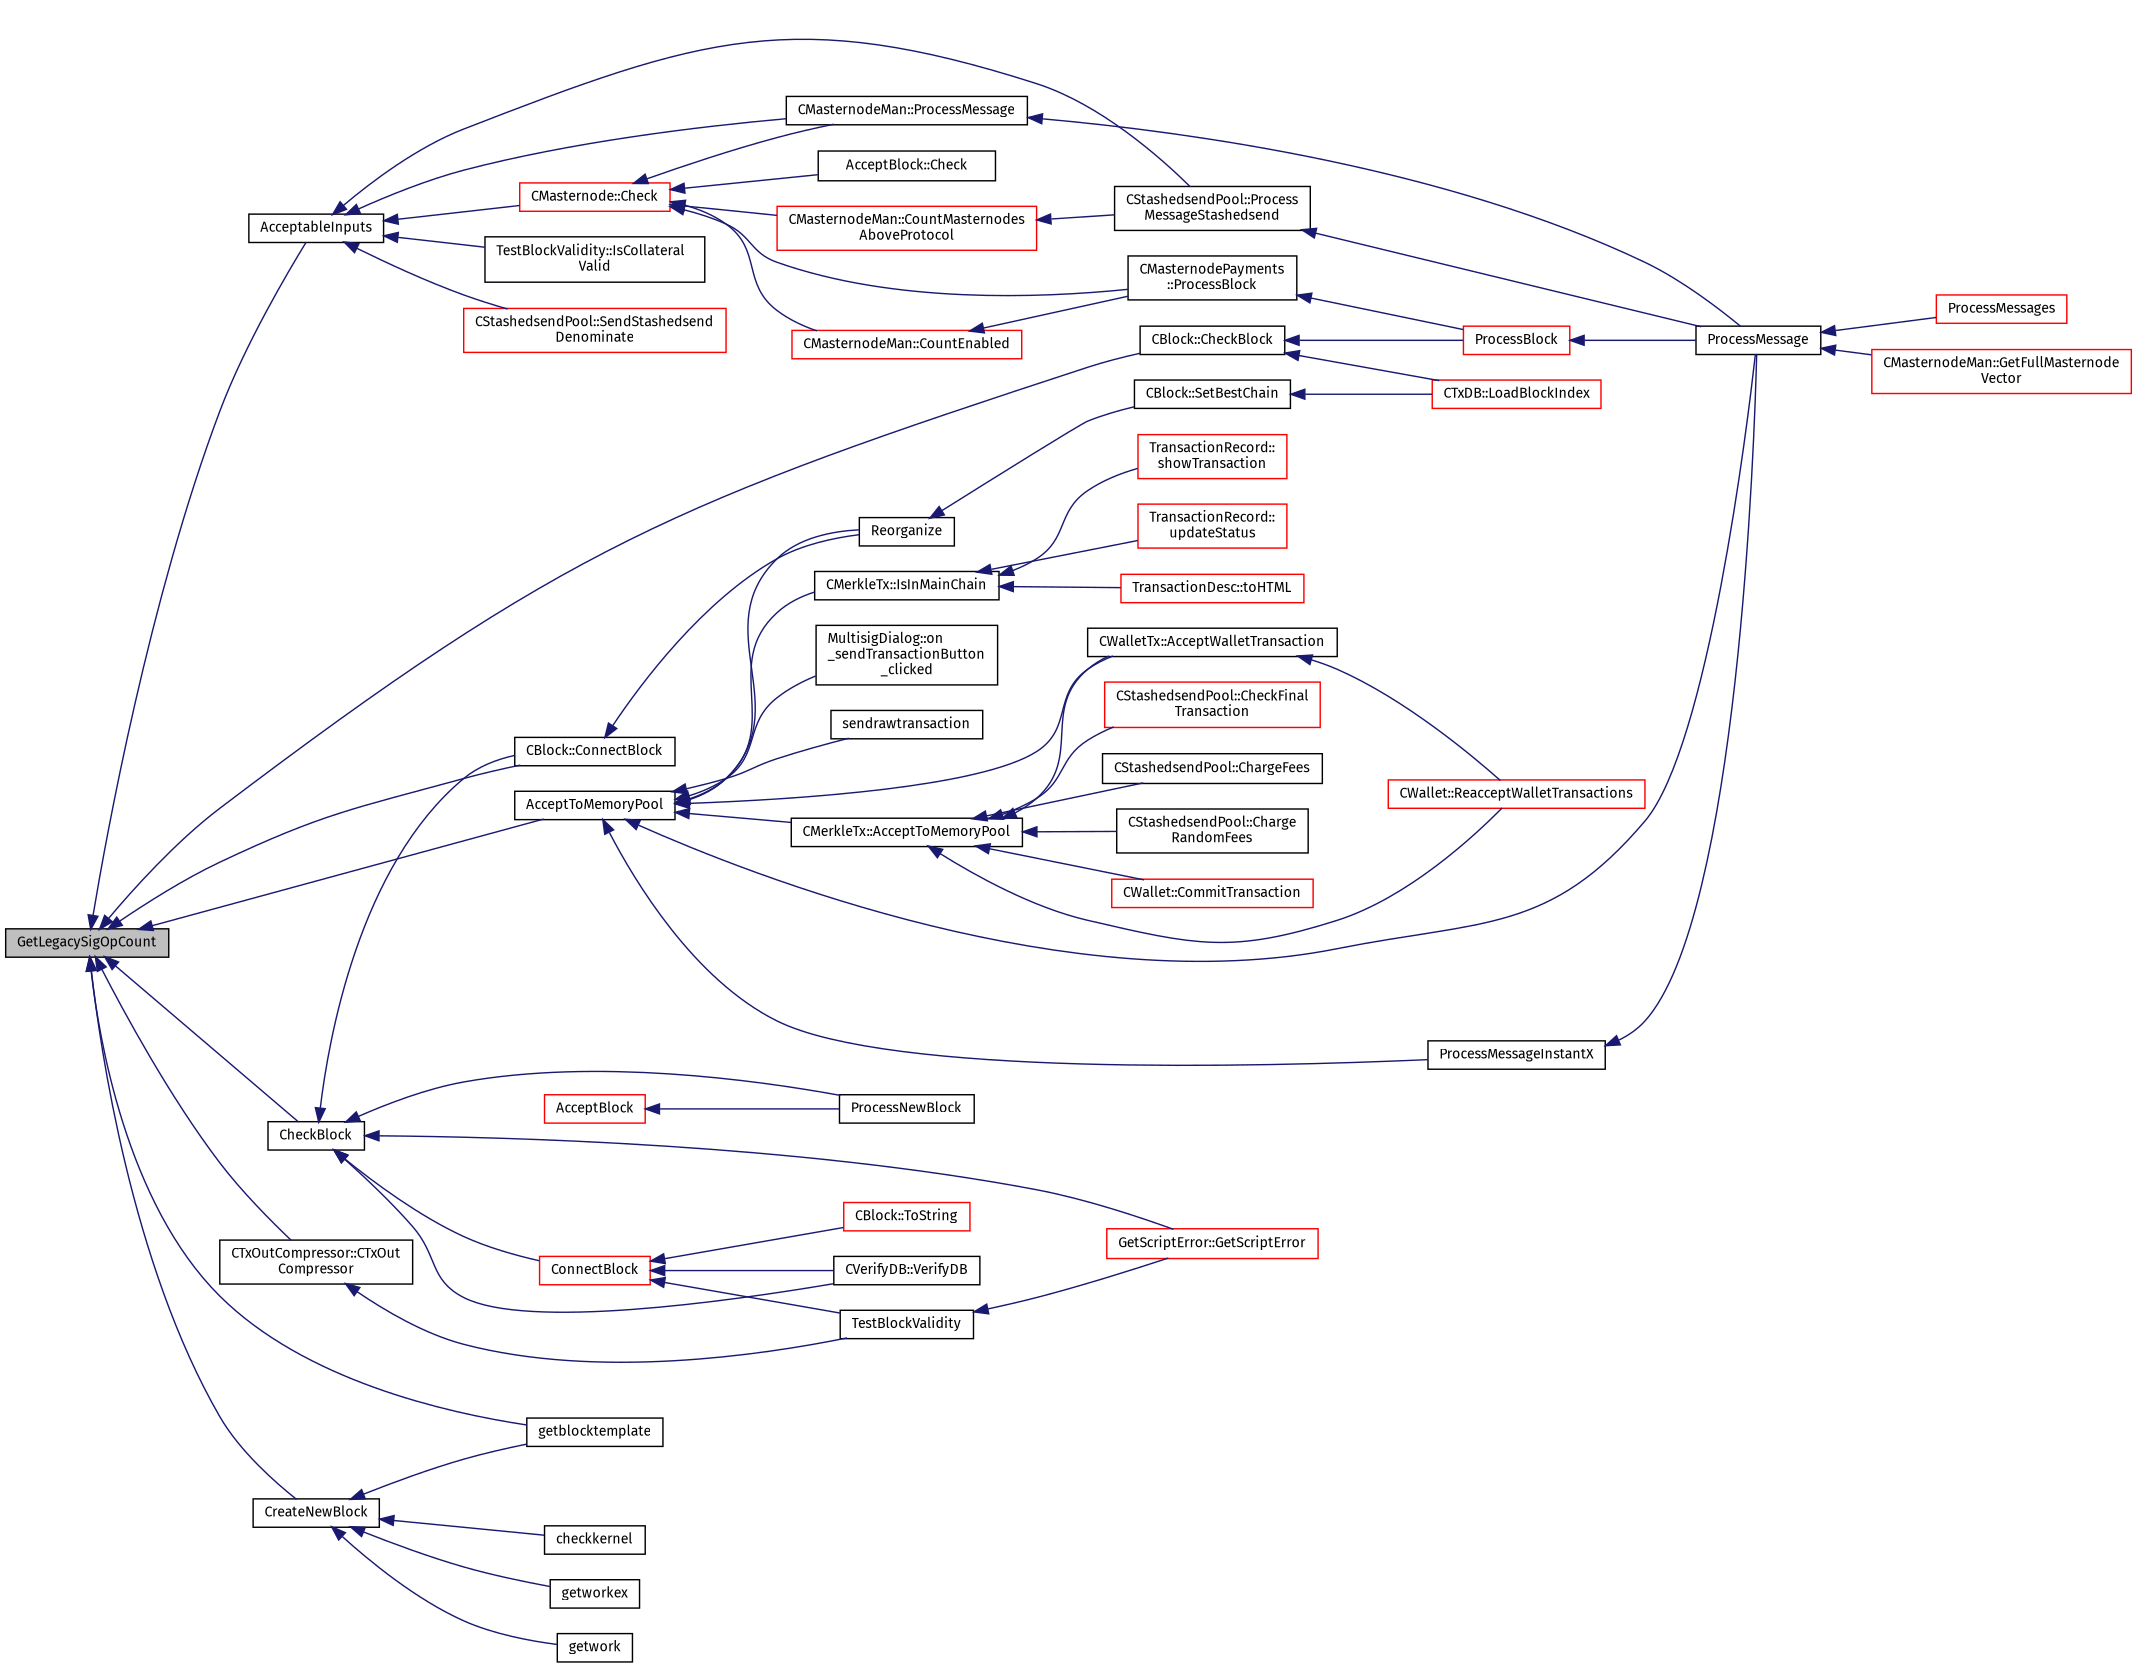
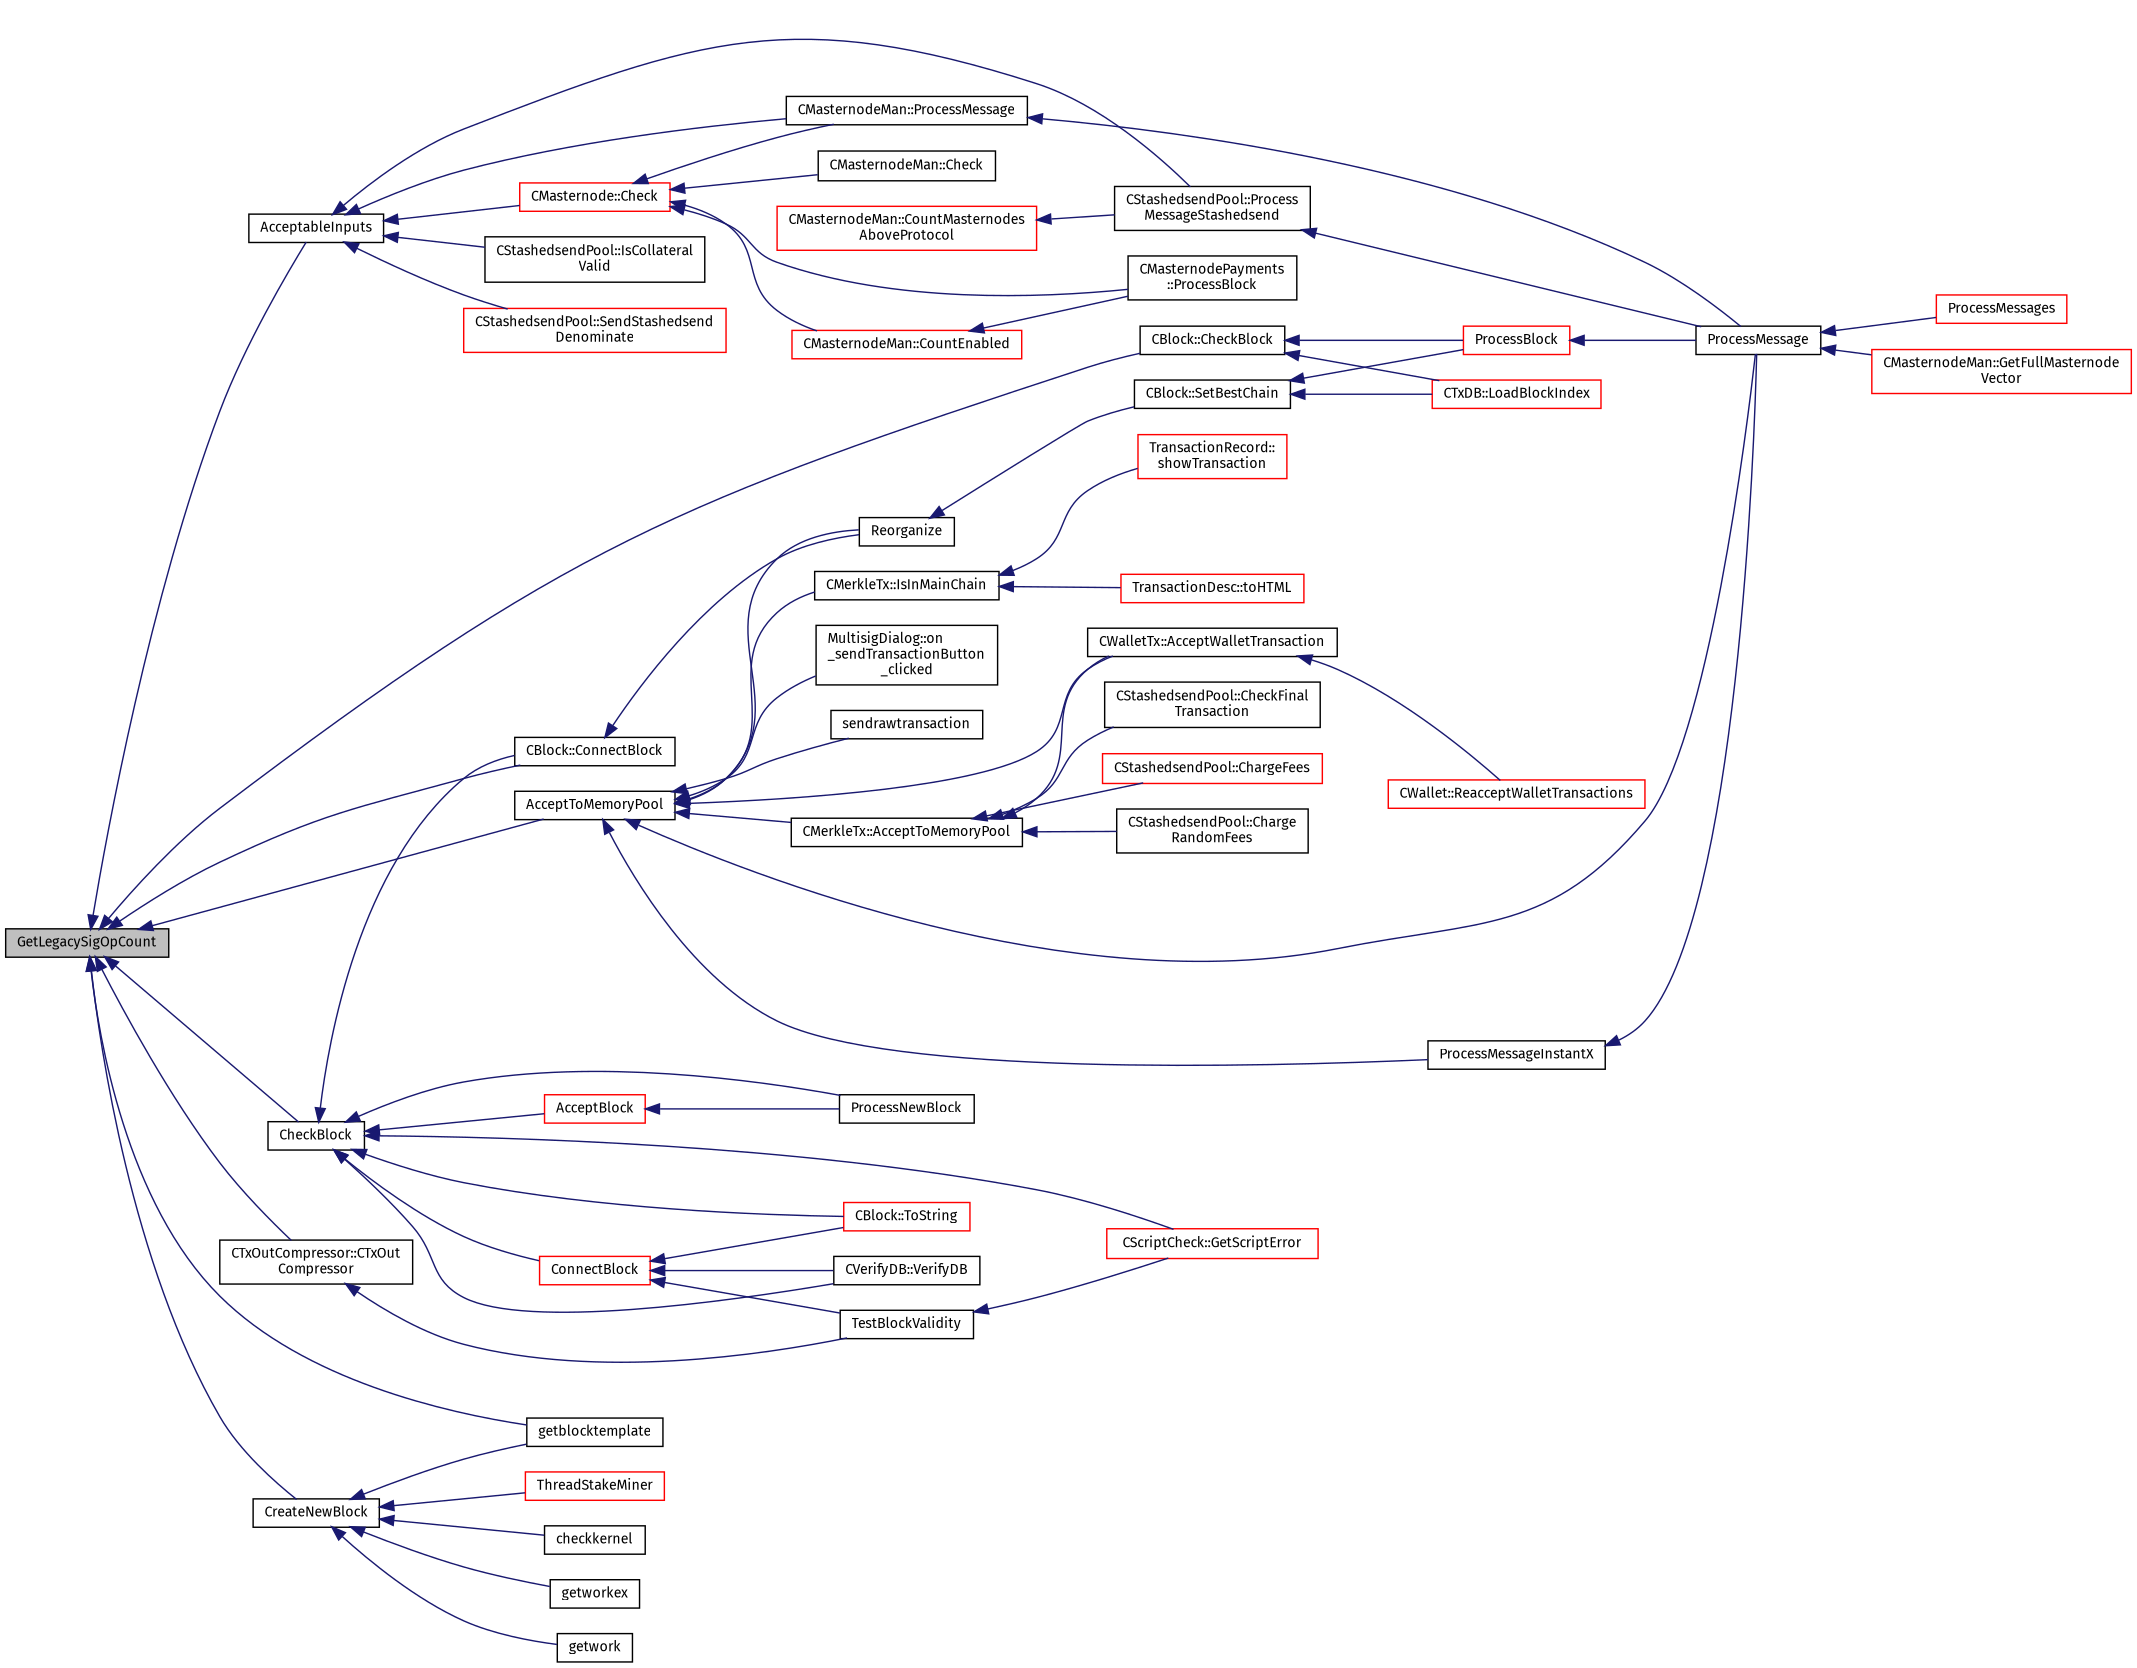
node "AcceptBlock::Check": label "AcceptBlock::Check" -> "CMasternodeMan::Check"
edge "CMasternodeMan::CountMasternodes AboveProtocol" -> "CMasternode::Check": removed
node "TestBlockValidity::IsCollateral Valid": label "TestBlockValidity::IsCollateral Valid" -> "CStashedsendPool::IsCollateral Valid"
edge "ProcessBlock" -> "CMasternodePayments ::ProcessBlock": now "ProcessBlock" -> "CBlock::SetBestChain"
node "TransactionRecord:: updateStatus": removed
node "CStashedsendPool::CheckFinal Transaction": color red -> black
node "CStashedsendPool::ChargeFees": color black -> red
node "CWallet::CommitTransaction": removed
edge "CWallet::ReacceptWalletTransactions" -> "CMerkleTx::AcceptToMemoryPool": removed
edge "AcceptBlock" -> "CheckBlock": added
edge "CBlock::ToString" -> "CheckBlock": added
node "GetScriptError::GetScriptError": label "GetScriptError::GetScriptError" -> "CScriptCheck::GetScriptError"
node "ThreadStakeMiner": added
